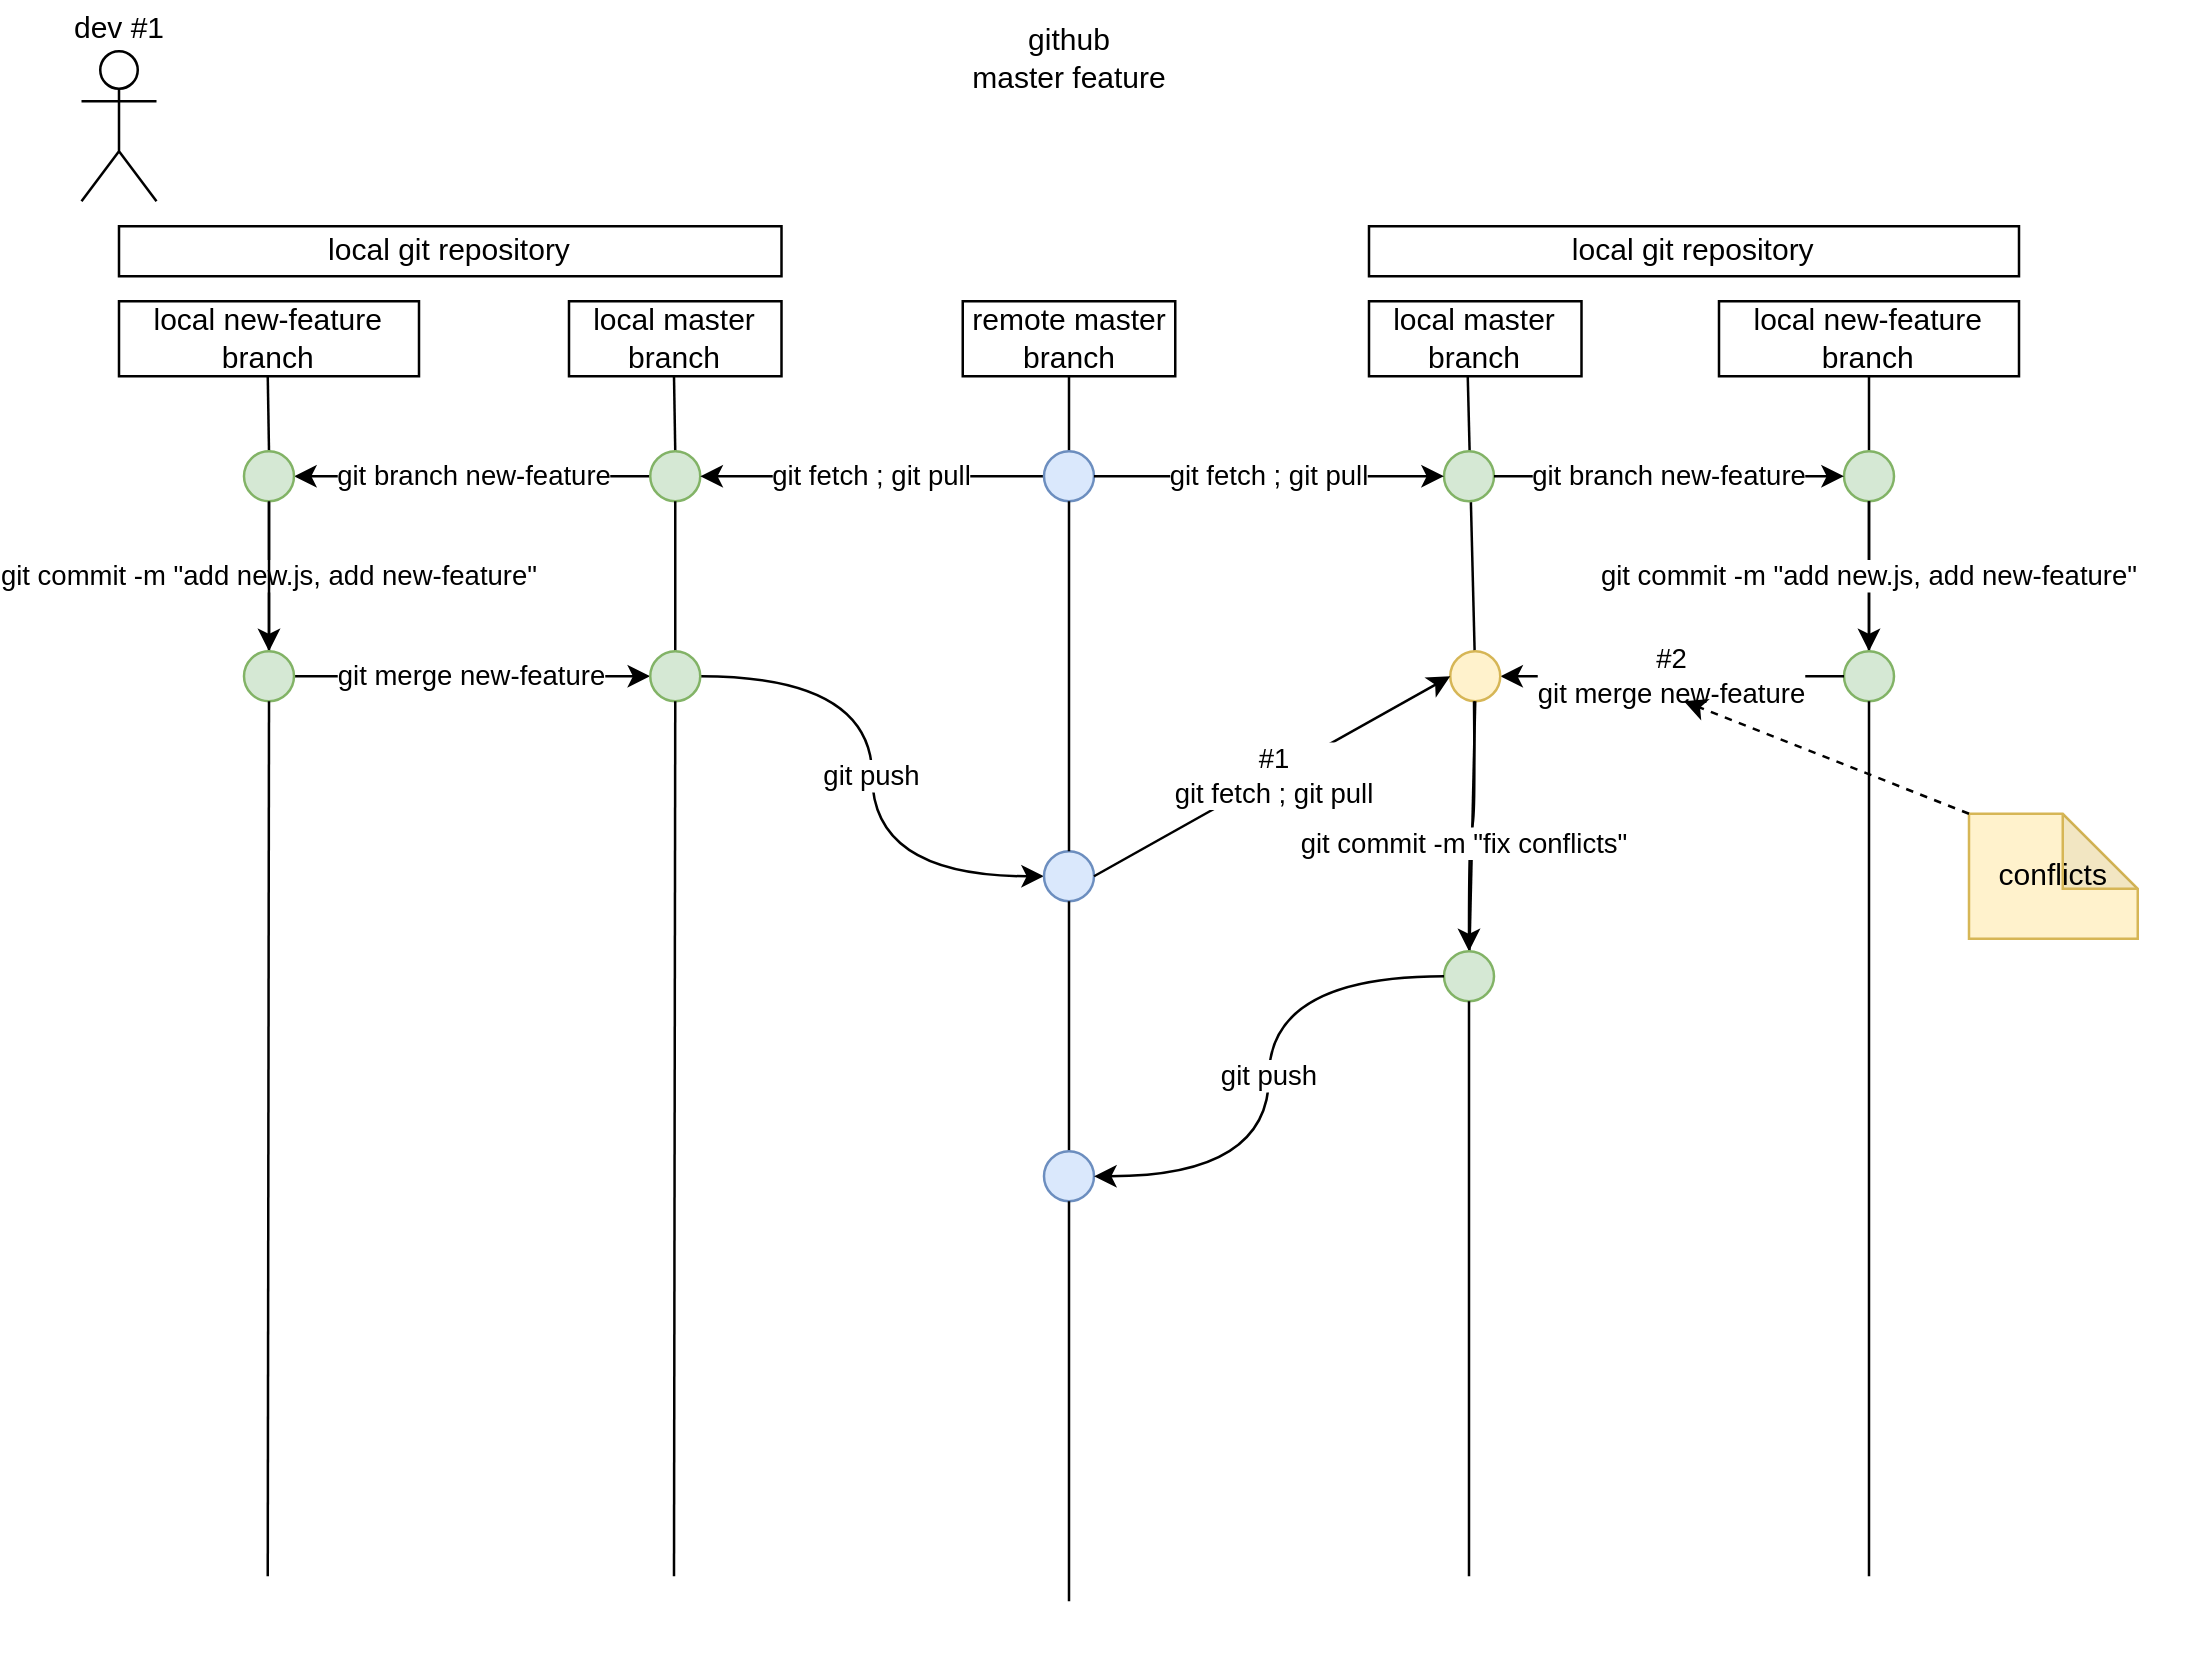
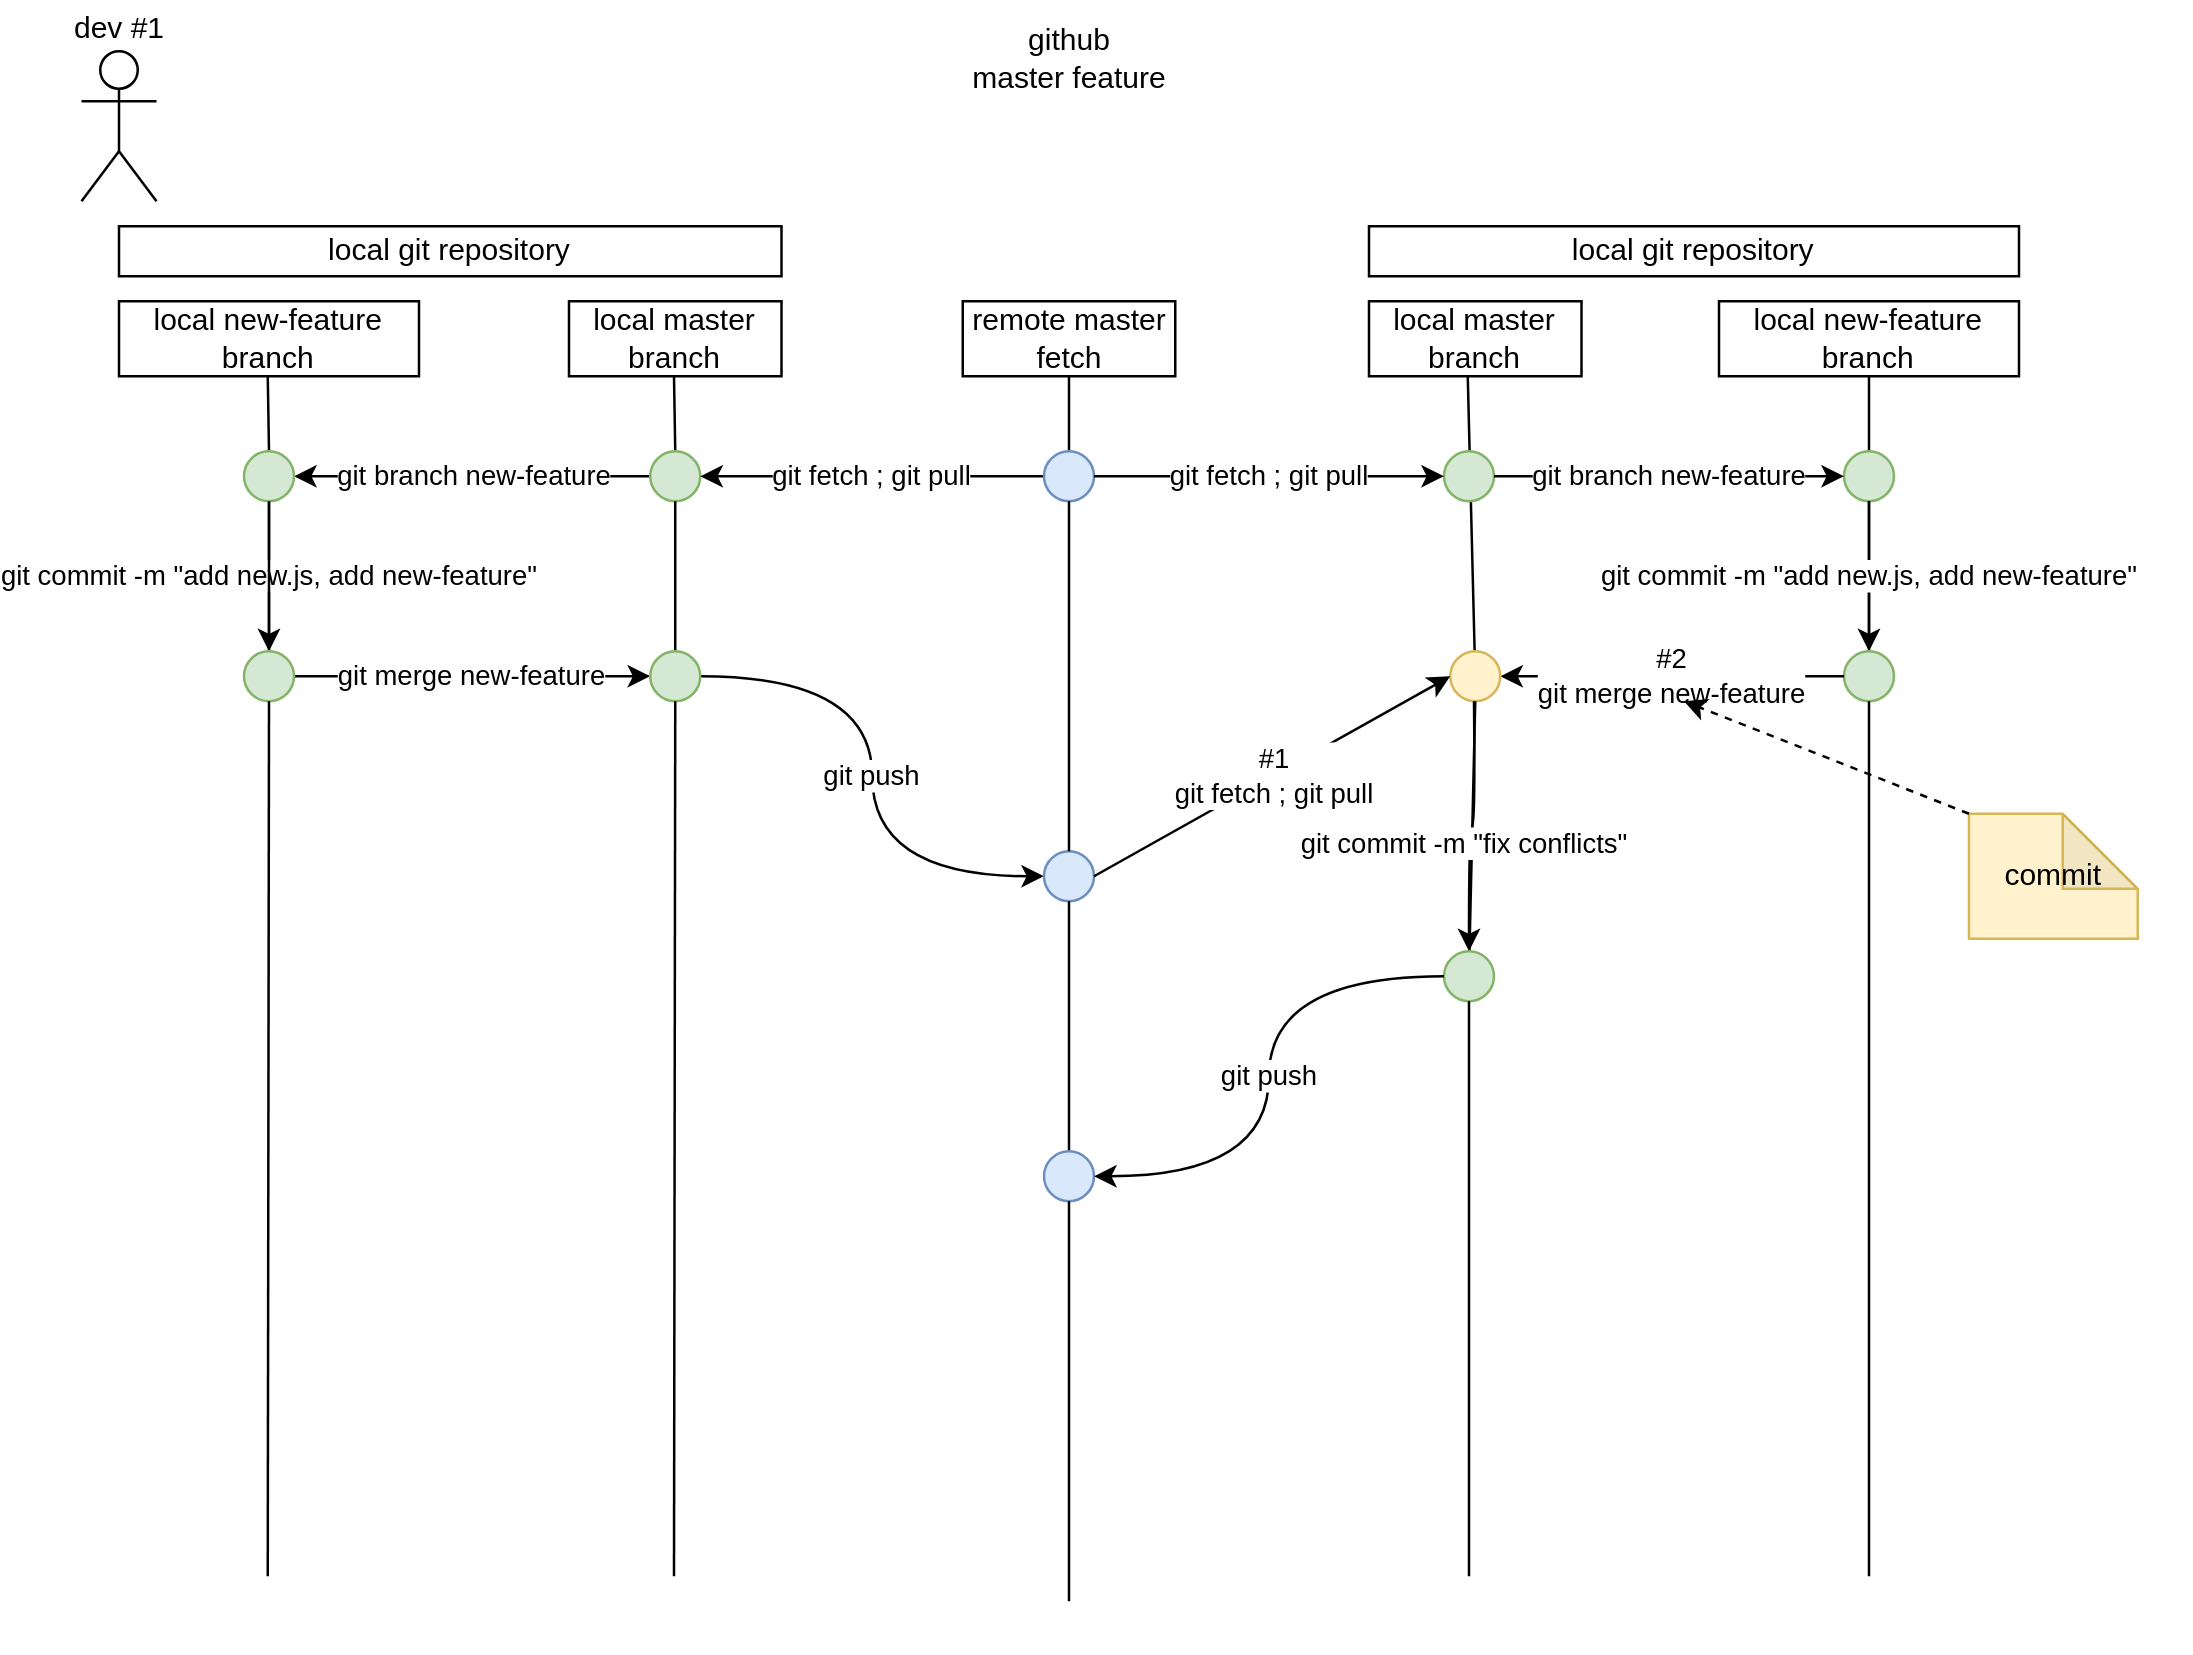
node "remote master branch": label "remote master branch" -> "remote master fetch"
node "conflicts": label "conflicts" -> "commit"
